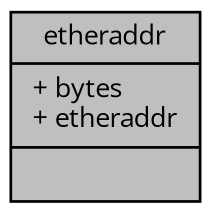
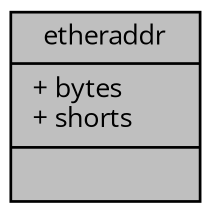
node "etheraddr": text "+ etheraddr" -> "+ shorts"
